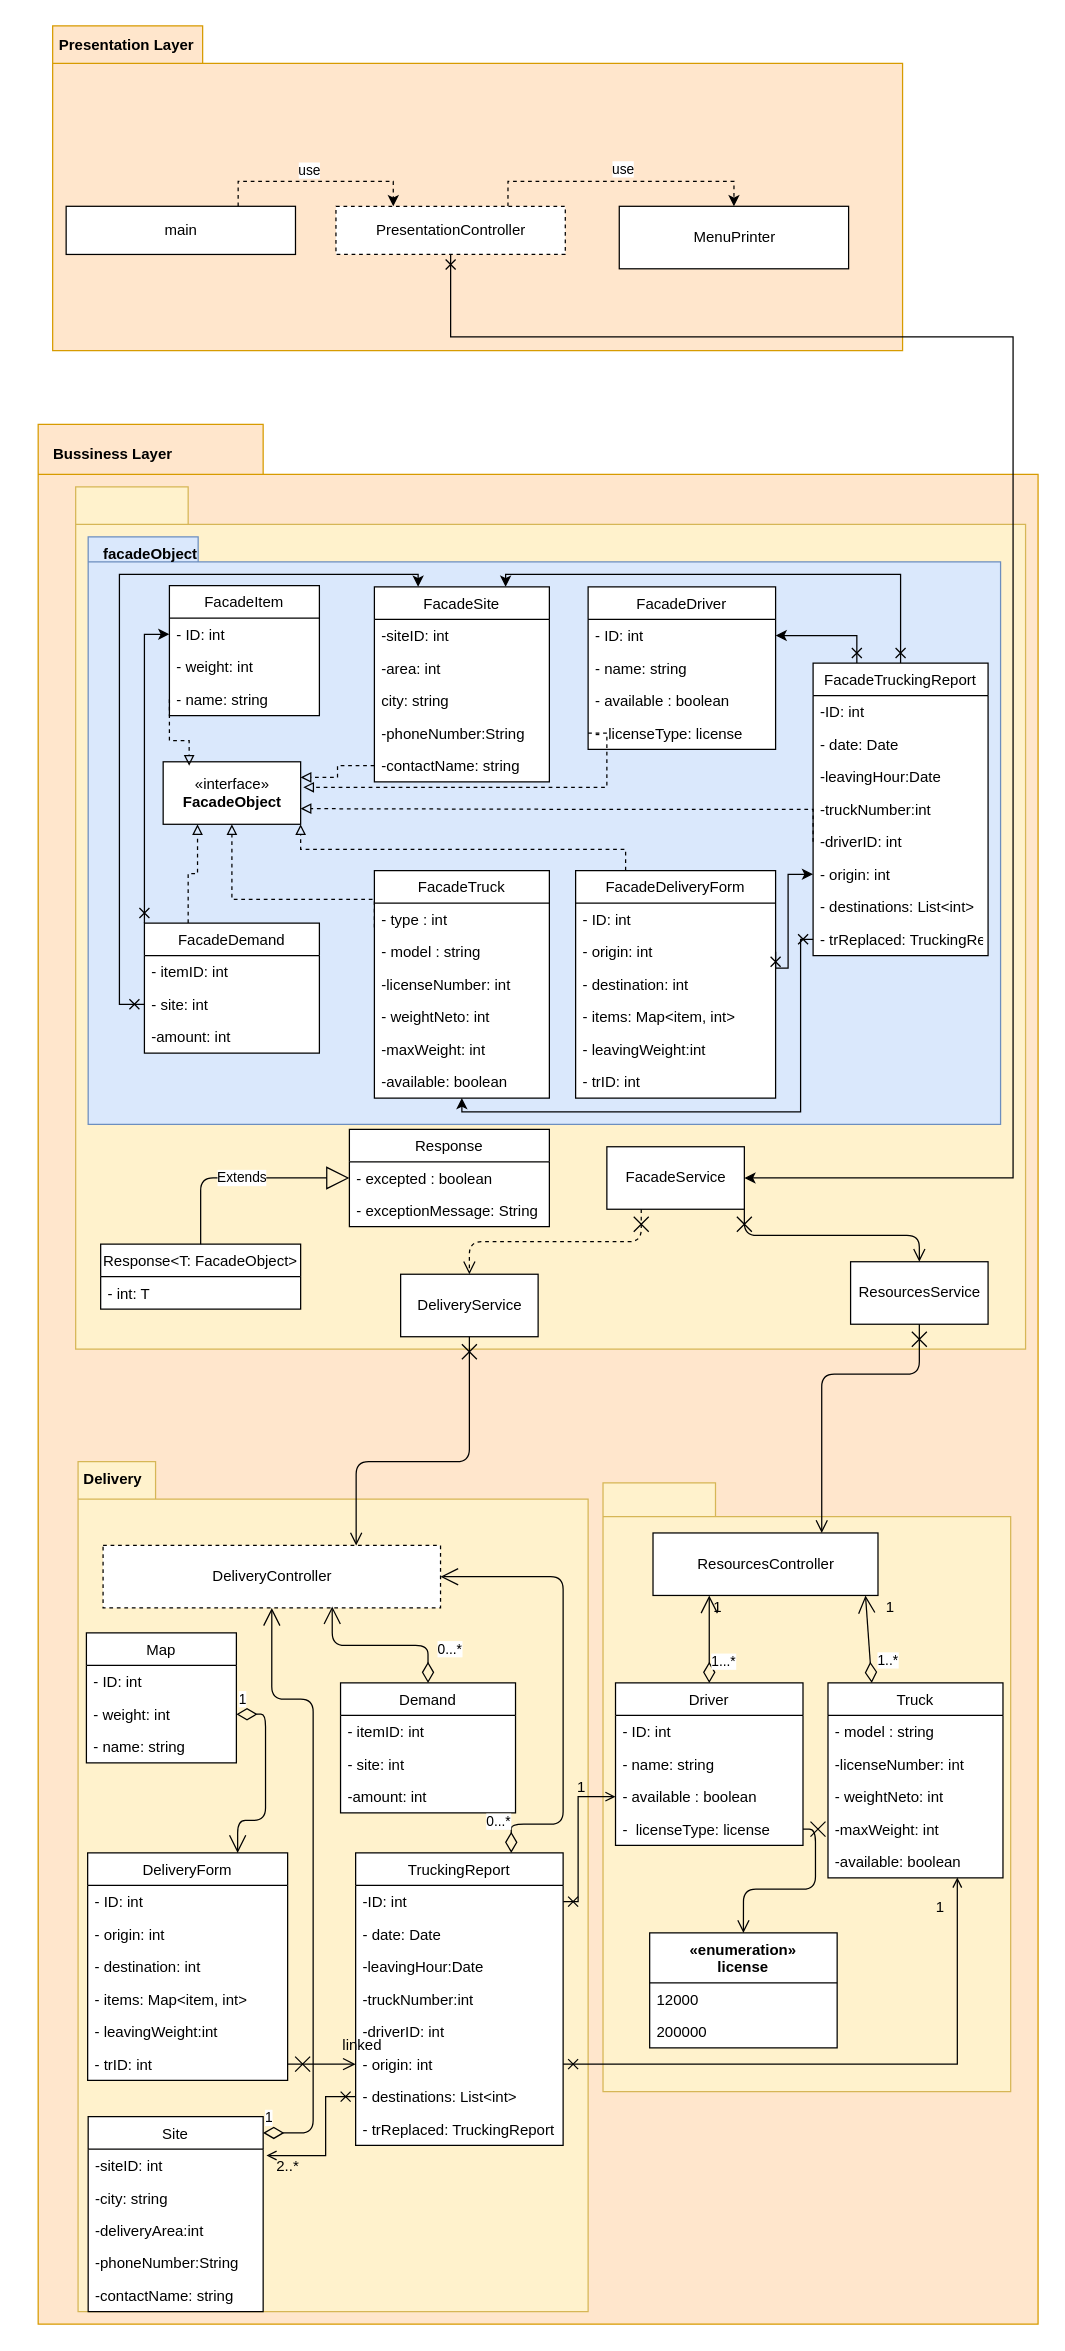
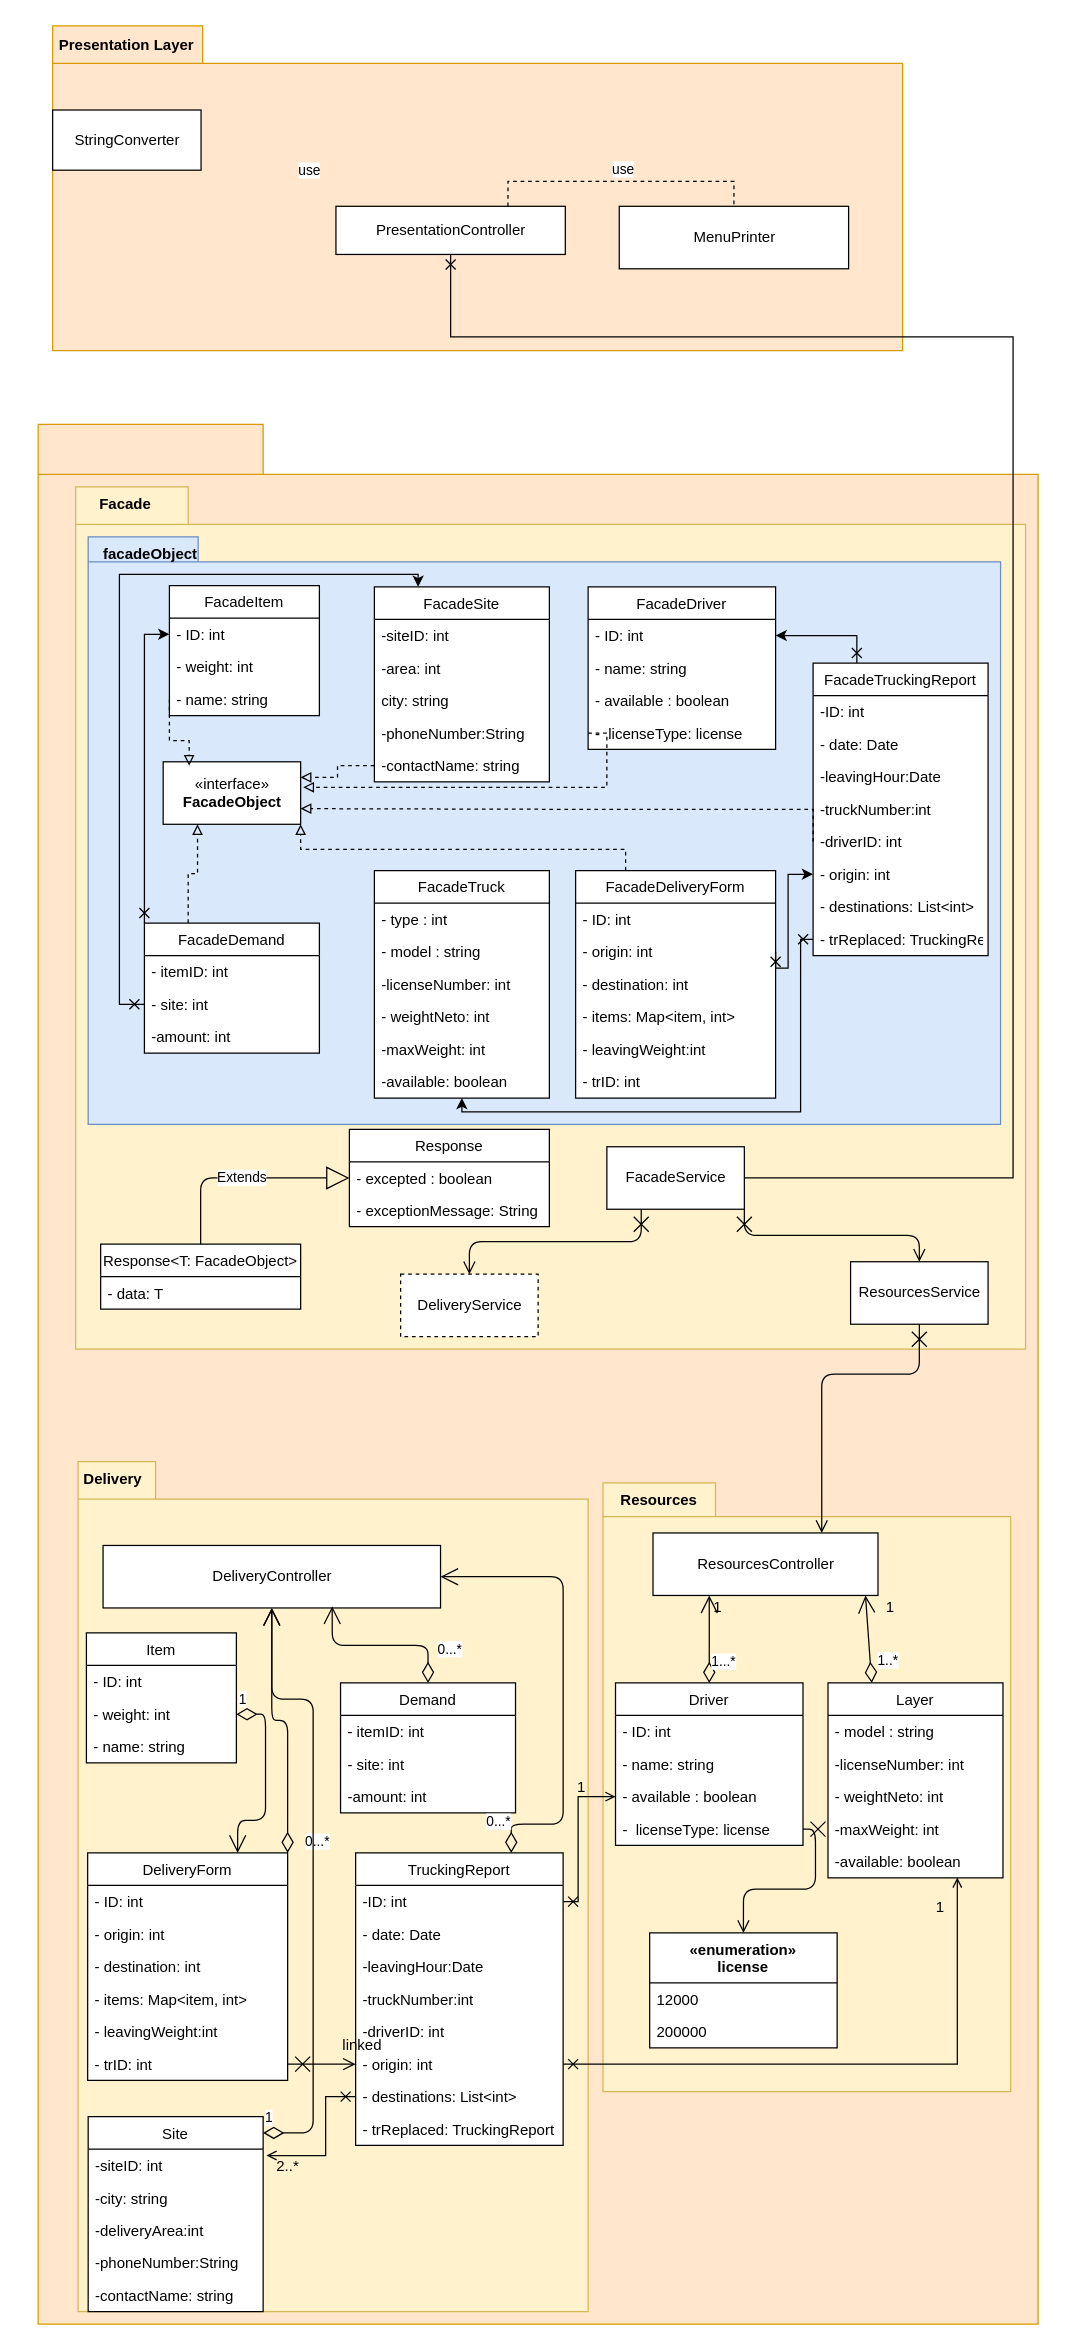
node "StringConverter": added
edge "main" -> "PresentationController": removed
edge "PresentationController" -> "MenuPrinter": arrowhead classic -> none
node "main": removed
node "PresentationController": style dashed -> solid
node "Bussiness Layer": removed
node "Facade": added
edge "FacadeSite" -- "FacadeTruckingReport": removed
edge "FacadeTruck" -> "«interface» FacadeObject": removed
edge "PresentationController" -- "FacadeService": arrowhead classic -> none
edge "FacadeService" -- "DeliveryService": style dashed -> solid
node "- int: T": label "- int: T" -> "- data: T"
node "DeliveryService": style solid -> dashed
edge "DeliveryService" -- "DeliveryController": removed
node "Resources": added
node "DeliveryController": style dashed -> solid
node "Map": label "Map" -> "Item"
node "Truck": label "Truck" -> "Layer"
edge "DeliveryController" -- "DeliveryForm": added, label "0...*"
